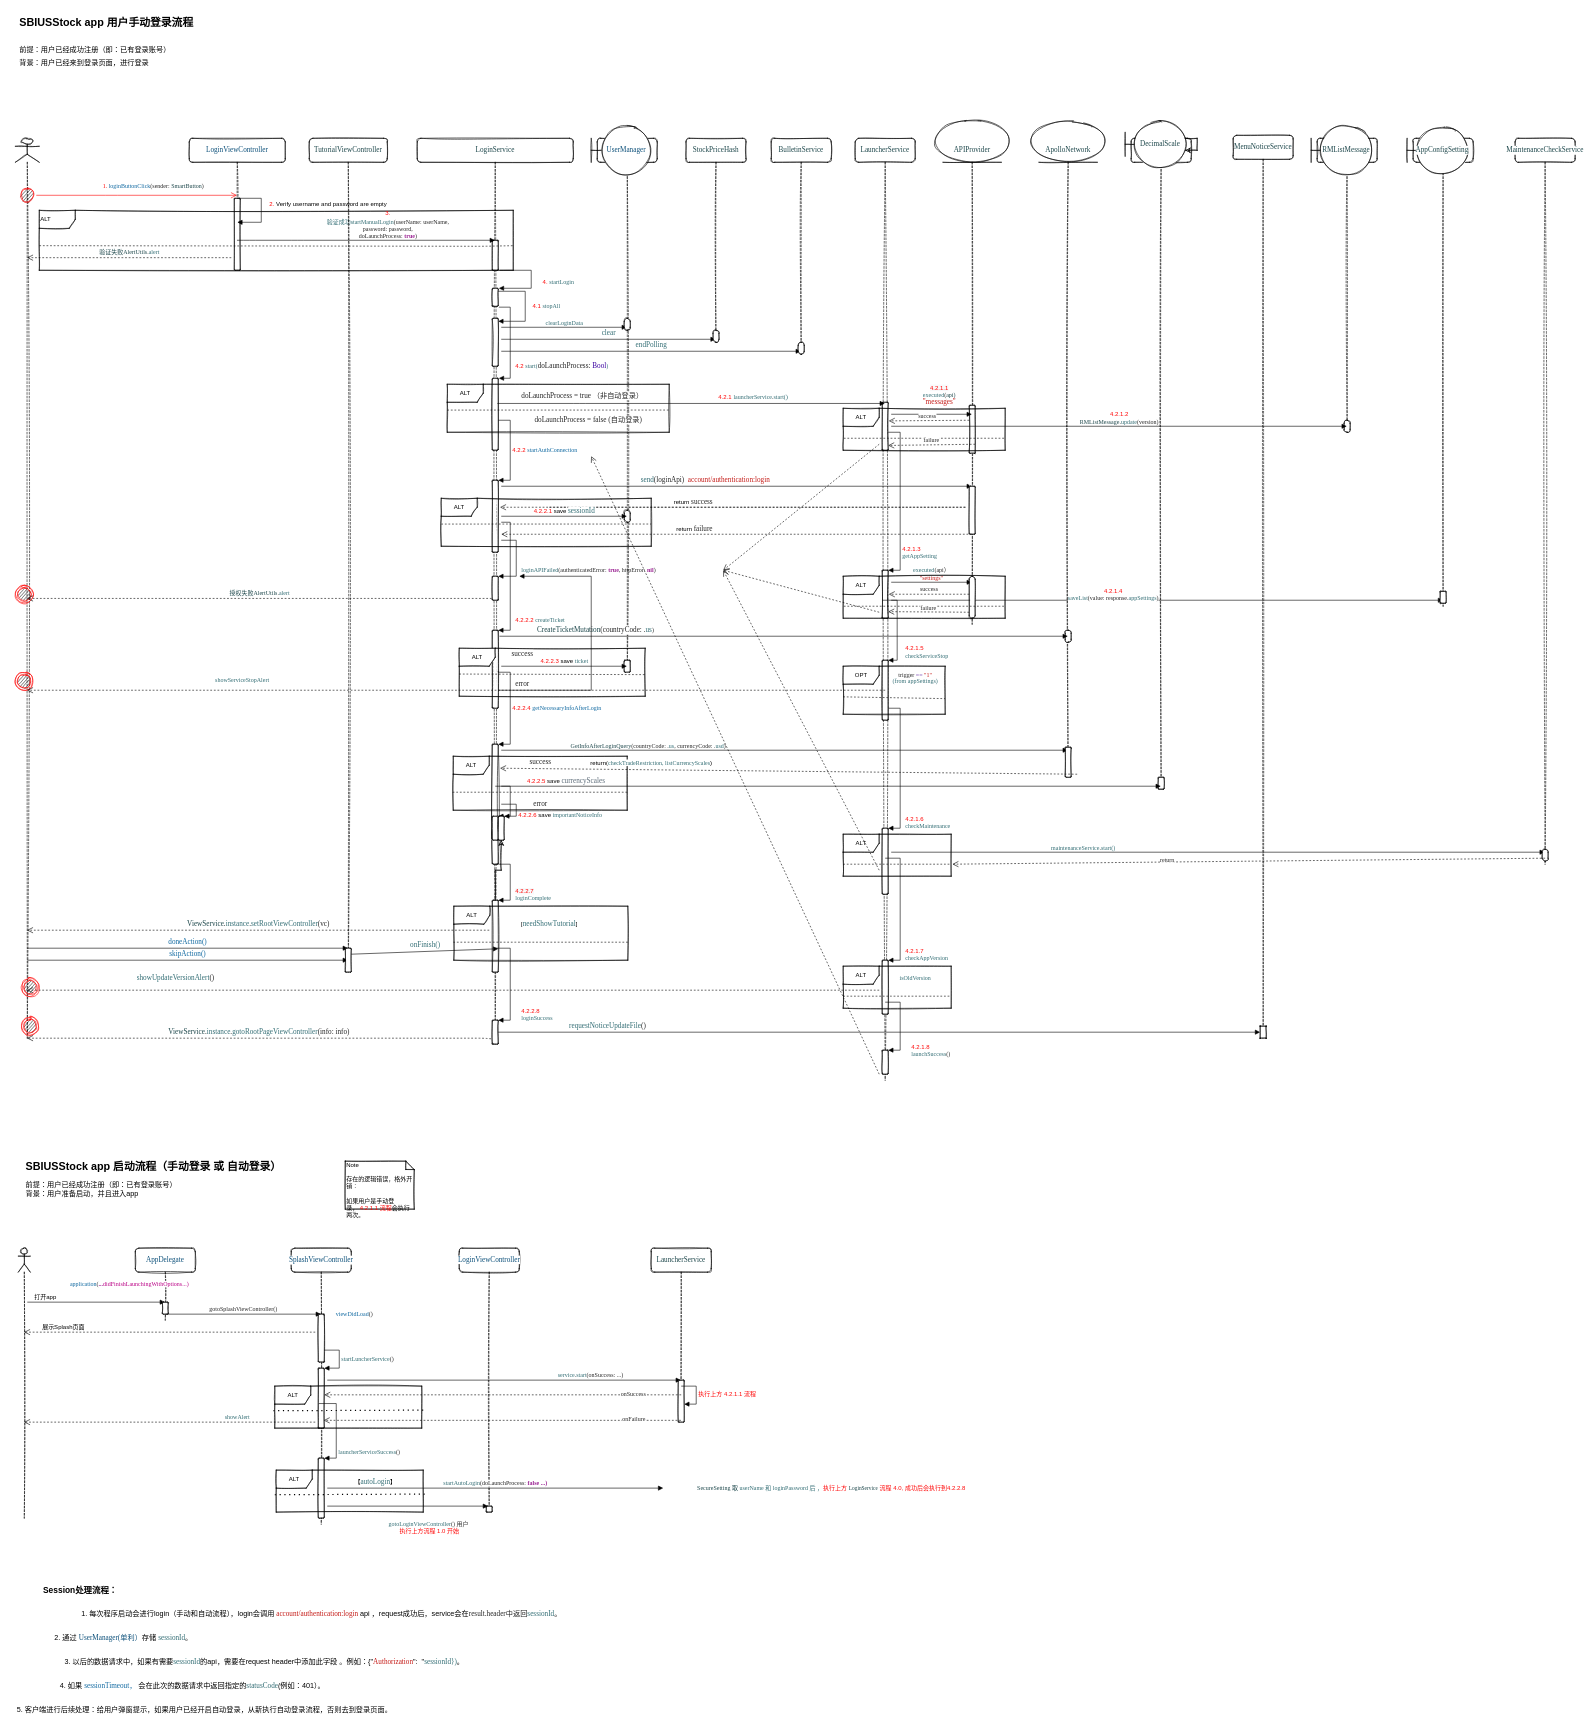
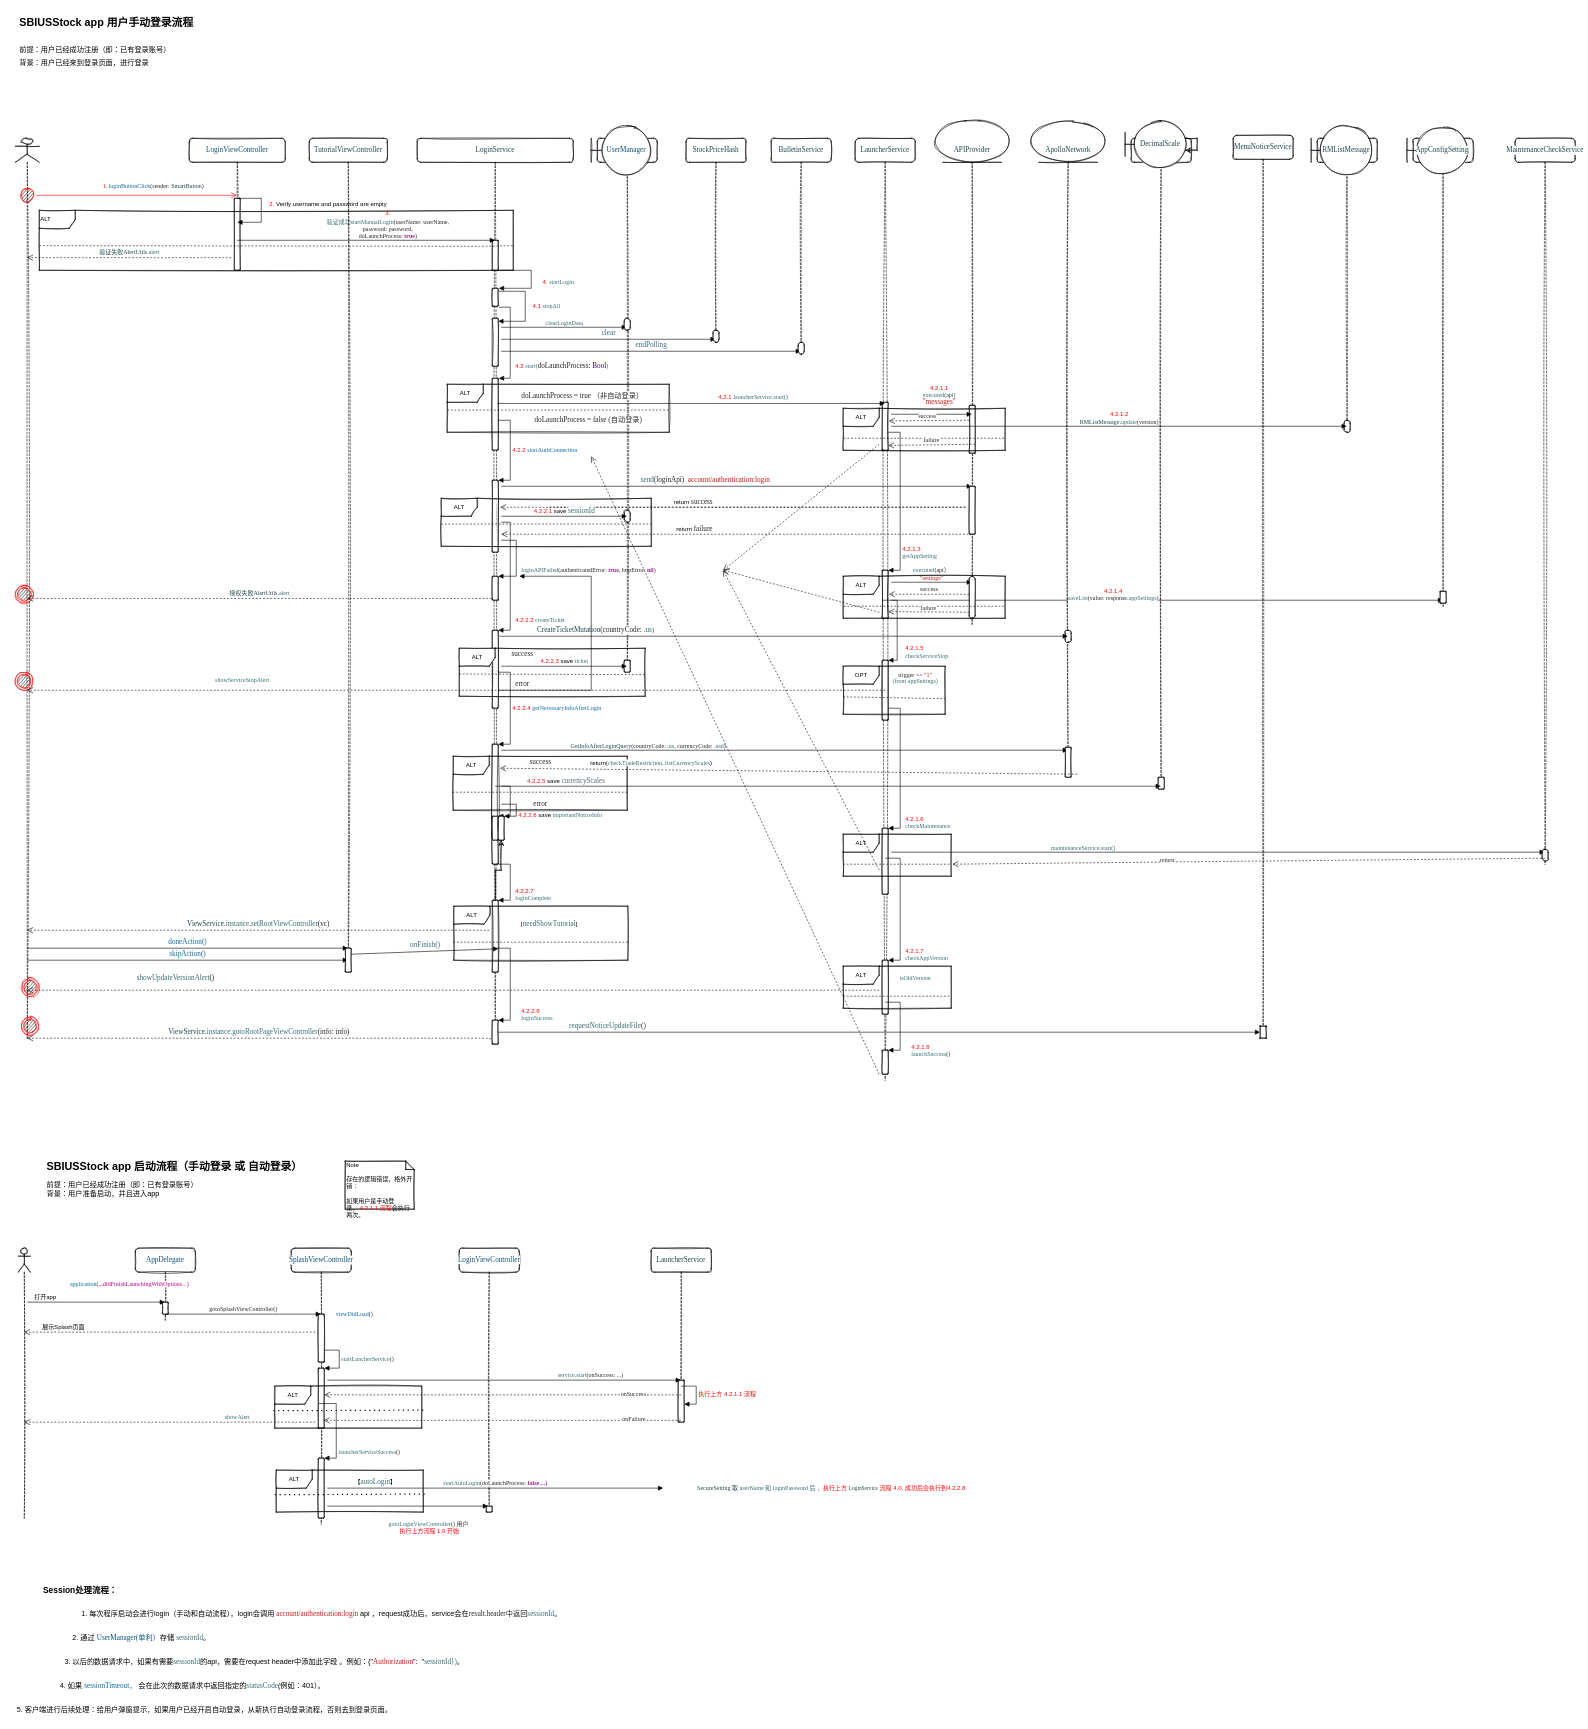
node "SBIUSStock app 启动流程（手动登录 或 自动登录） 前提：用户已经成功注册（即：已有登录账号） 背景：用户准备启动，并且进入app": moved (153, 1179) -> (174, 1179)
node "2. 通过 UserManager(单利）存储 sessionId。": moved (123, 1638) -> (141, 1638)
